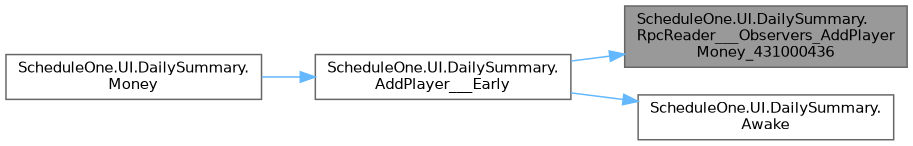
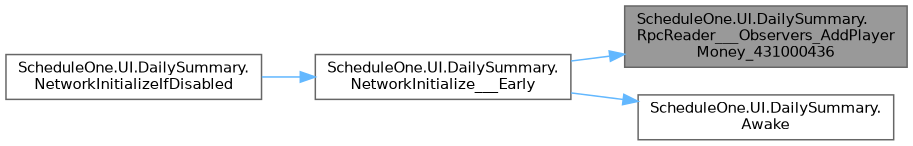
node "ScheduleOne.UI.DailySummary. Money": label "ScheduleOne.UI.DailySummary. Money" -> "ScheduleOne.UI.DailySummary. NetworkInitializeIfDisabled"
node "ScheduleOne.UI.DailySummary. AddPlayer___Early": label "ScheduleOne.UI.DailySummary. AddPlayer___Early" -> "ScheduleOne.UI.DailySummary. NetworkInitialize___Early"
